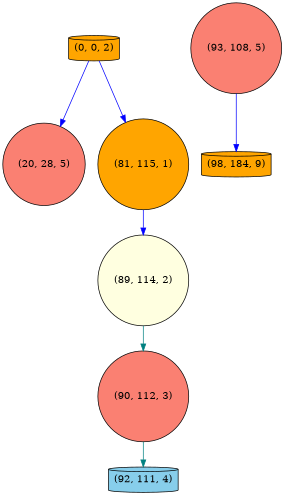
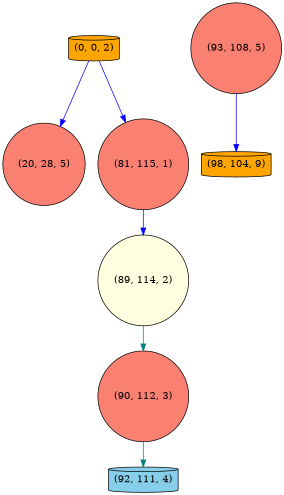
node "(81, 115, 1)": fillcolor orange -> salmon
node "(98, 184, 9)": label "(98, 184, 9)" -> "(98, 104, 9)"
